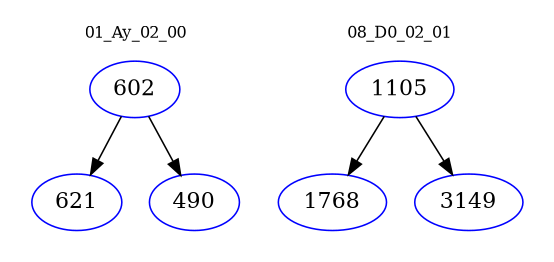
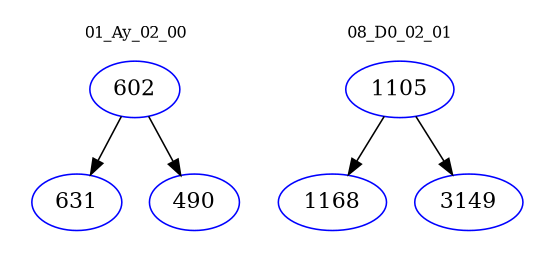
node "621": label "621" -> "631"
node "1768": label "1768" -> "1168"
